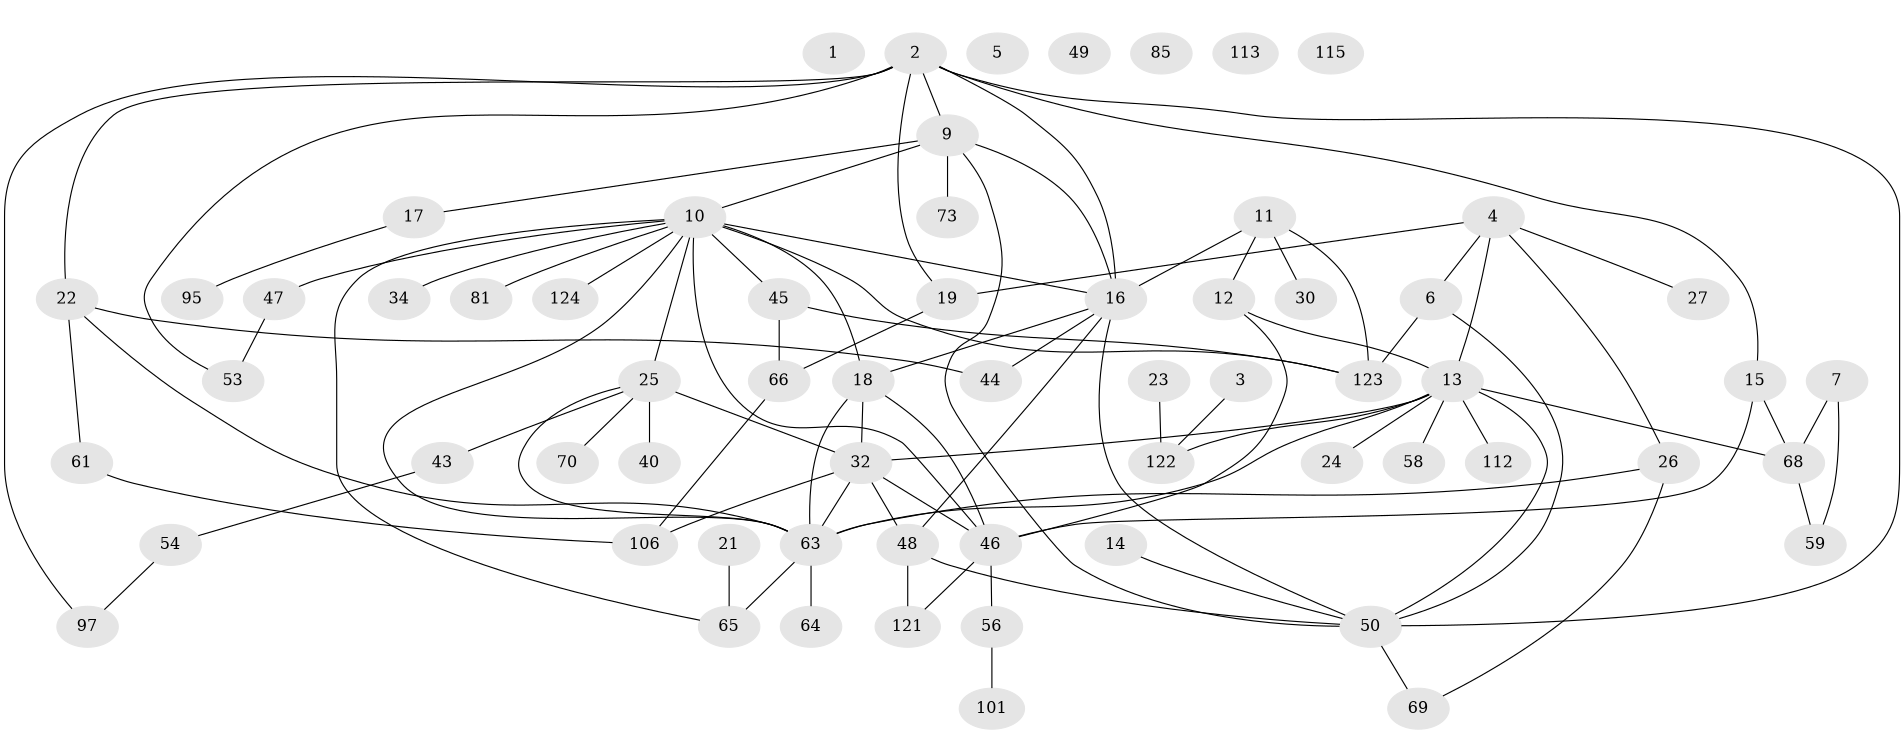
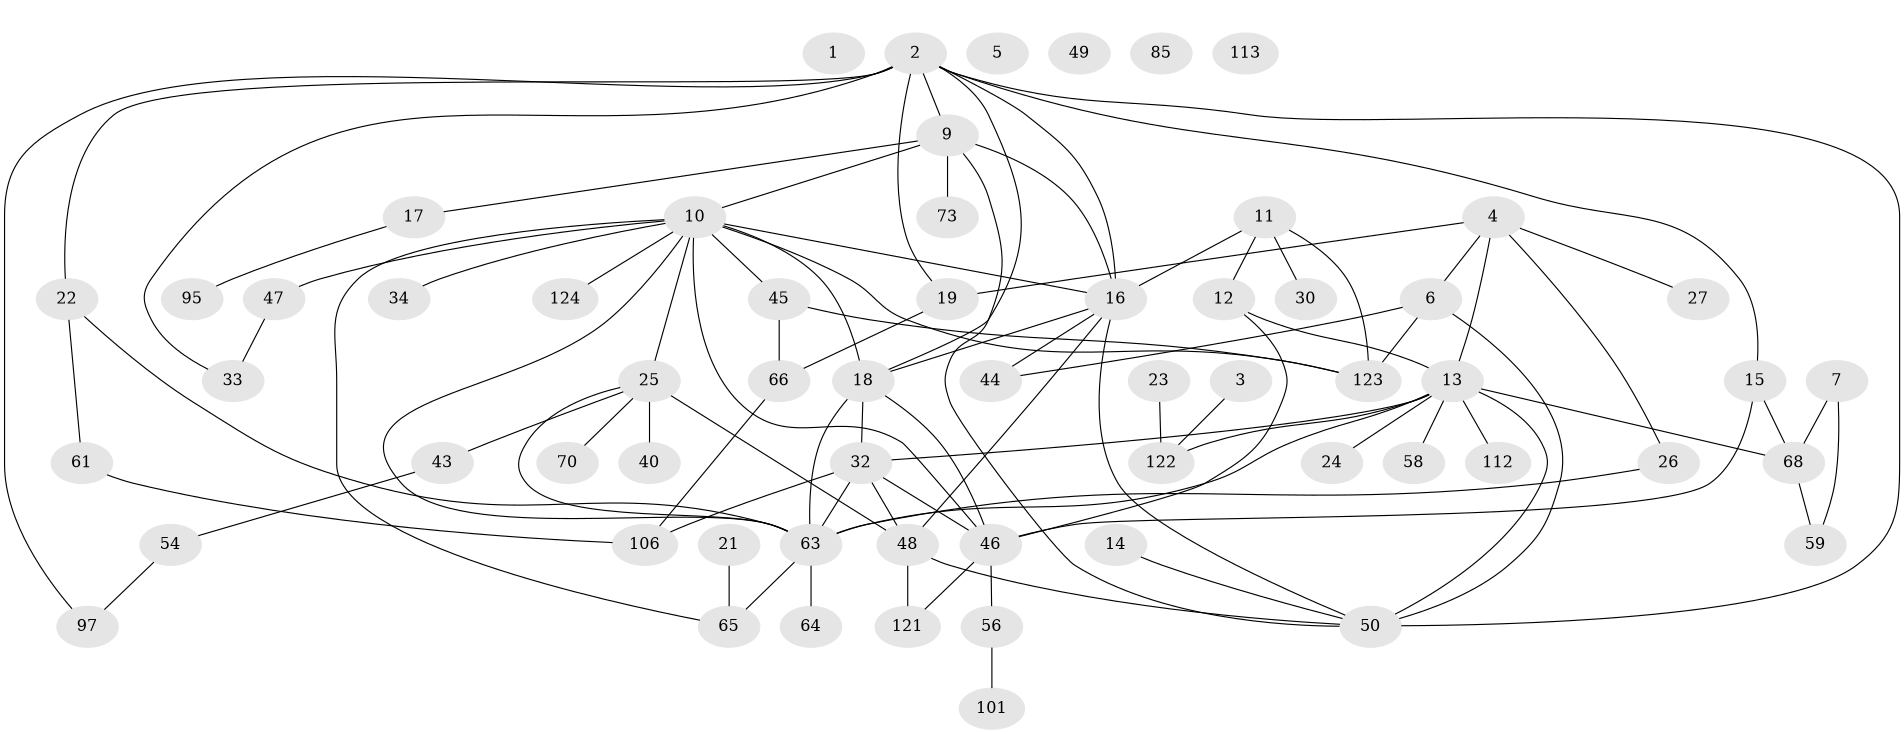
node "115": removed
edge "2" -- "18": added
node "81": removed
edge "22" -- "44": now "6" -- "44"
node "53": label "53" -> "33"
edge "25" -- "32": now "25" -- "48"
node "69": removed
